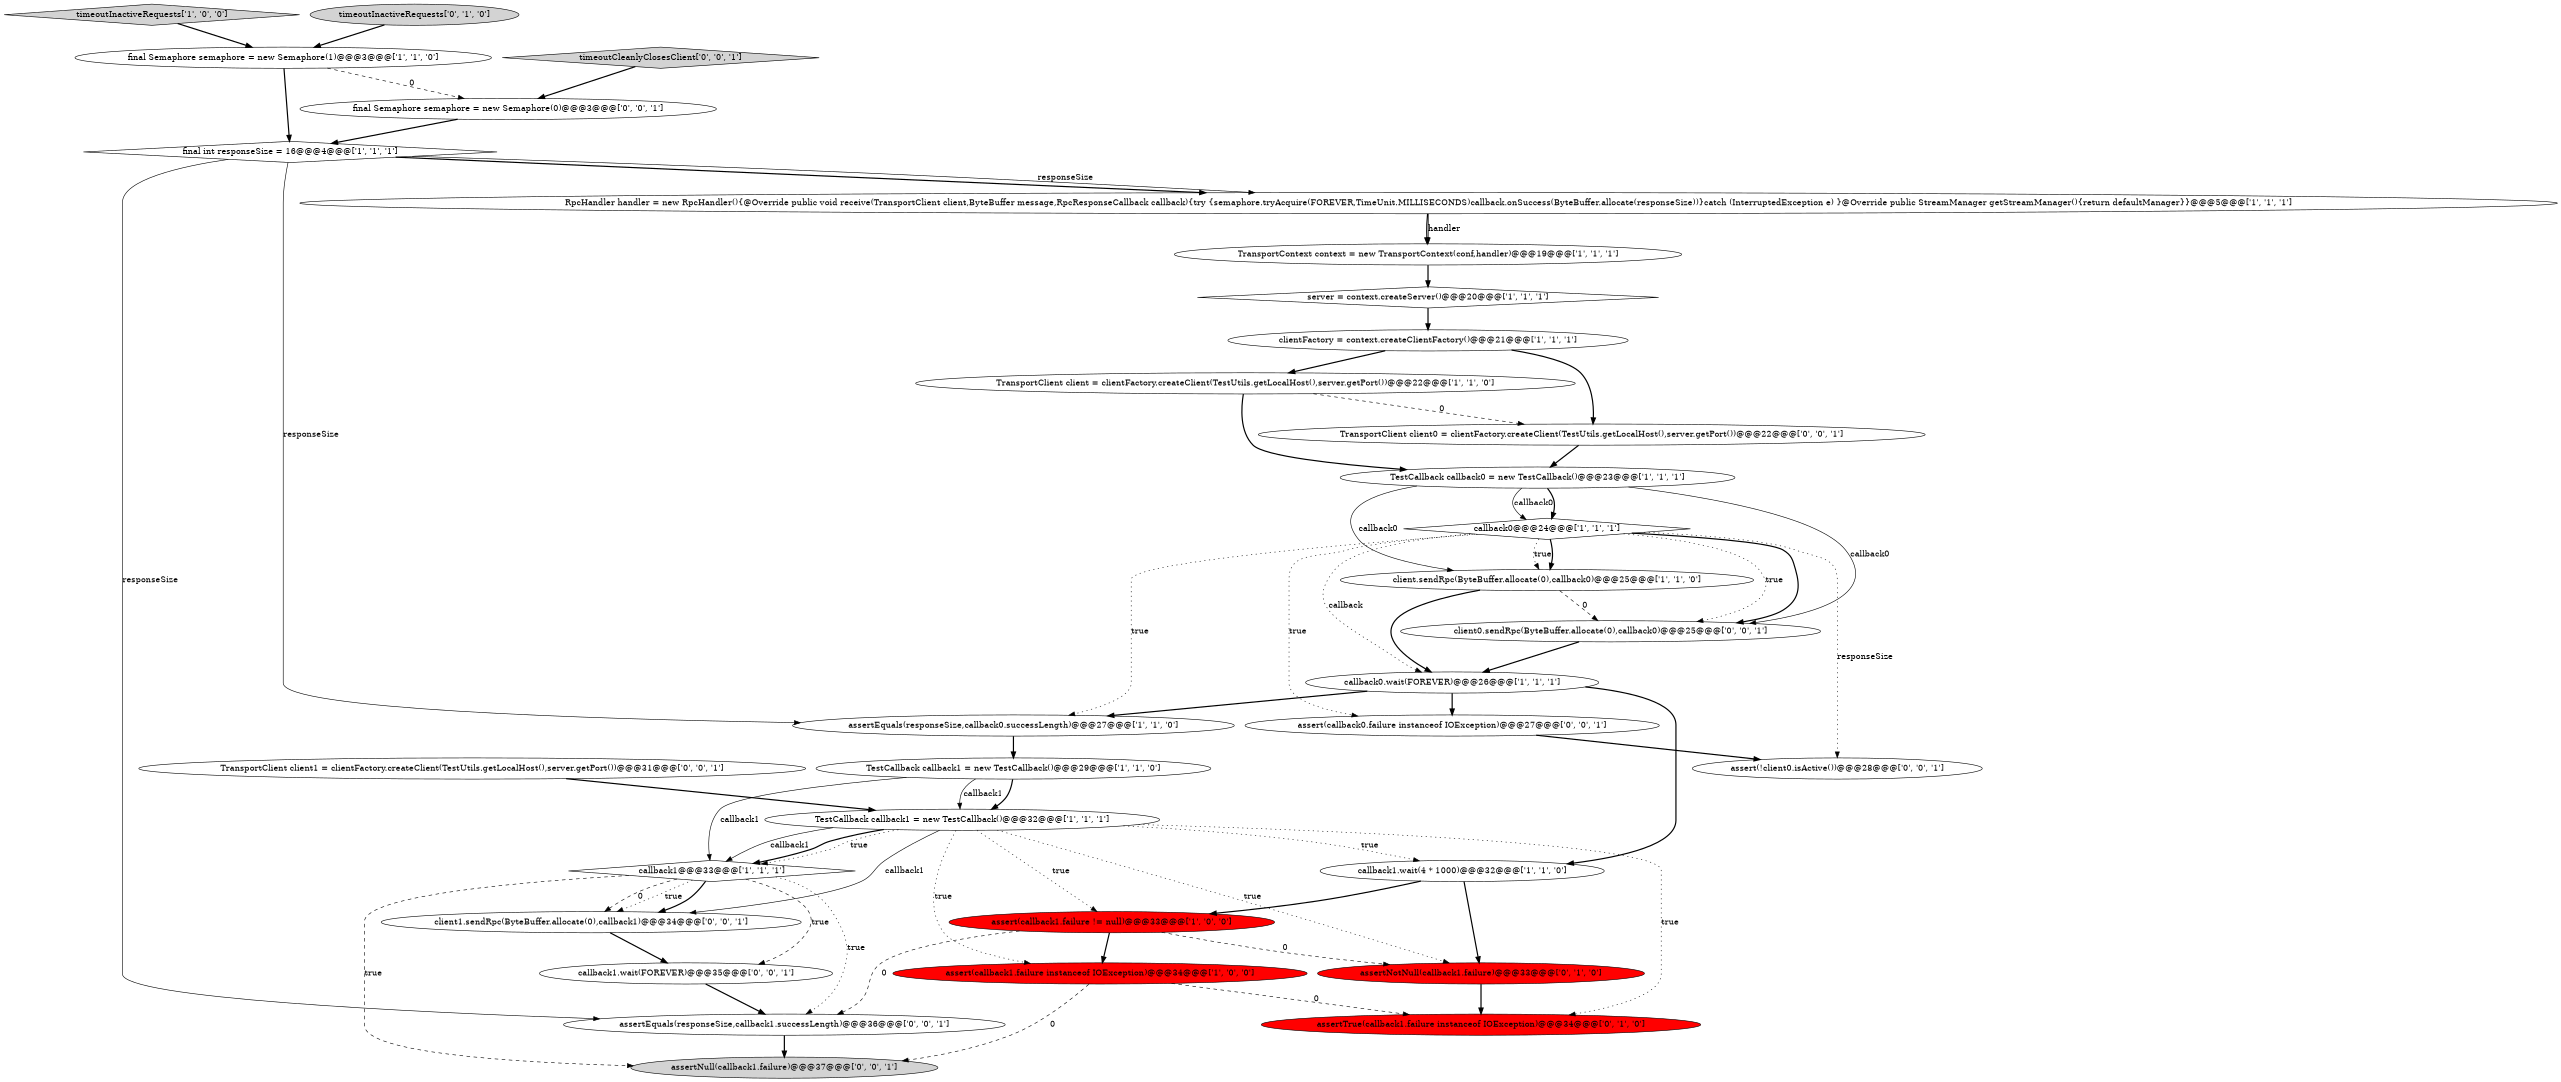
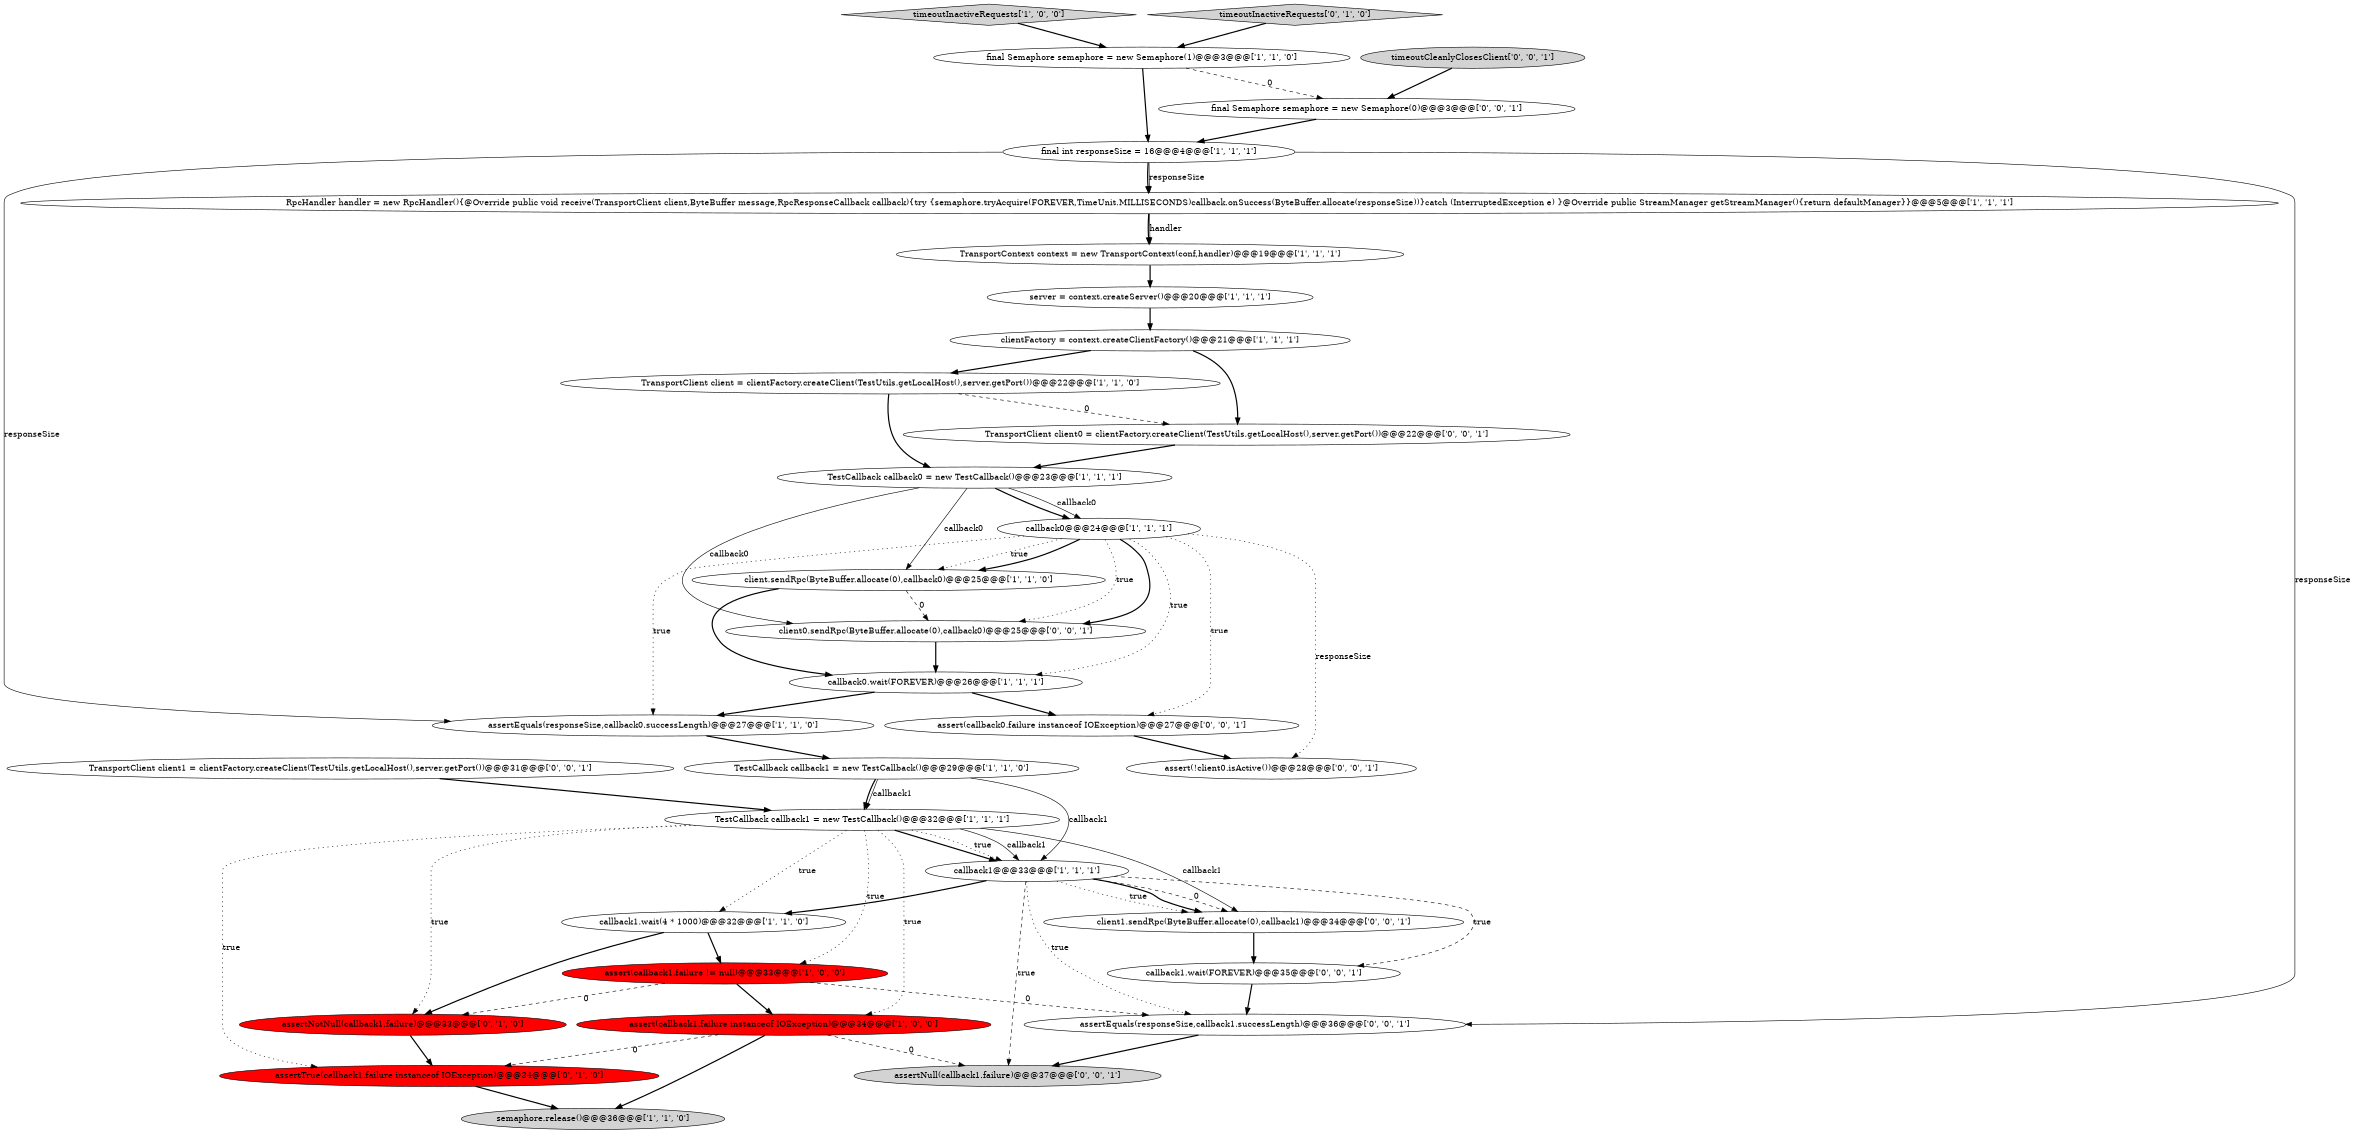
node "timeoutInactiveRequests['0', '1', '0']": shape ellipse -> diamond
node "timeoutCleanlyClosesClient['0', '0', '1']": shape diamond -> ellipse
node "final int responseSize = 16@@@4@@@['1', '1', '1']": shape diamond -> ellipse
node "server = context.createServer()@@@20@@@['1', '1', '1']": shape diamond -> ellipse
node "callback0@@@24@@@['1', '1', '1']": shape diamond -> ellipse
edge "callback0@@@24@@@['1', '1', '1']" -> "callback0.wait(FOREVER)@@@26@@@['1', '1', '1']": label "callback" -> "true"
edge "callback0.wait(FOREVER)@@@26@@@['1', '1', '1']" -> "callback1.wait(4 * 1000)@@@32@@@['1', '1', '0']": now "callback1@@@33@@@['1', '1', '1']" -> "callback1.wait(4 * 1000)@@@32@@@['1', '1', '0']"
node "callback1@@@33@@@['1', '1', '1']": shape diamond -> ellipse
node "semaphore.release()@@@36@@@['1', '1', '0']": added
